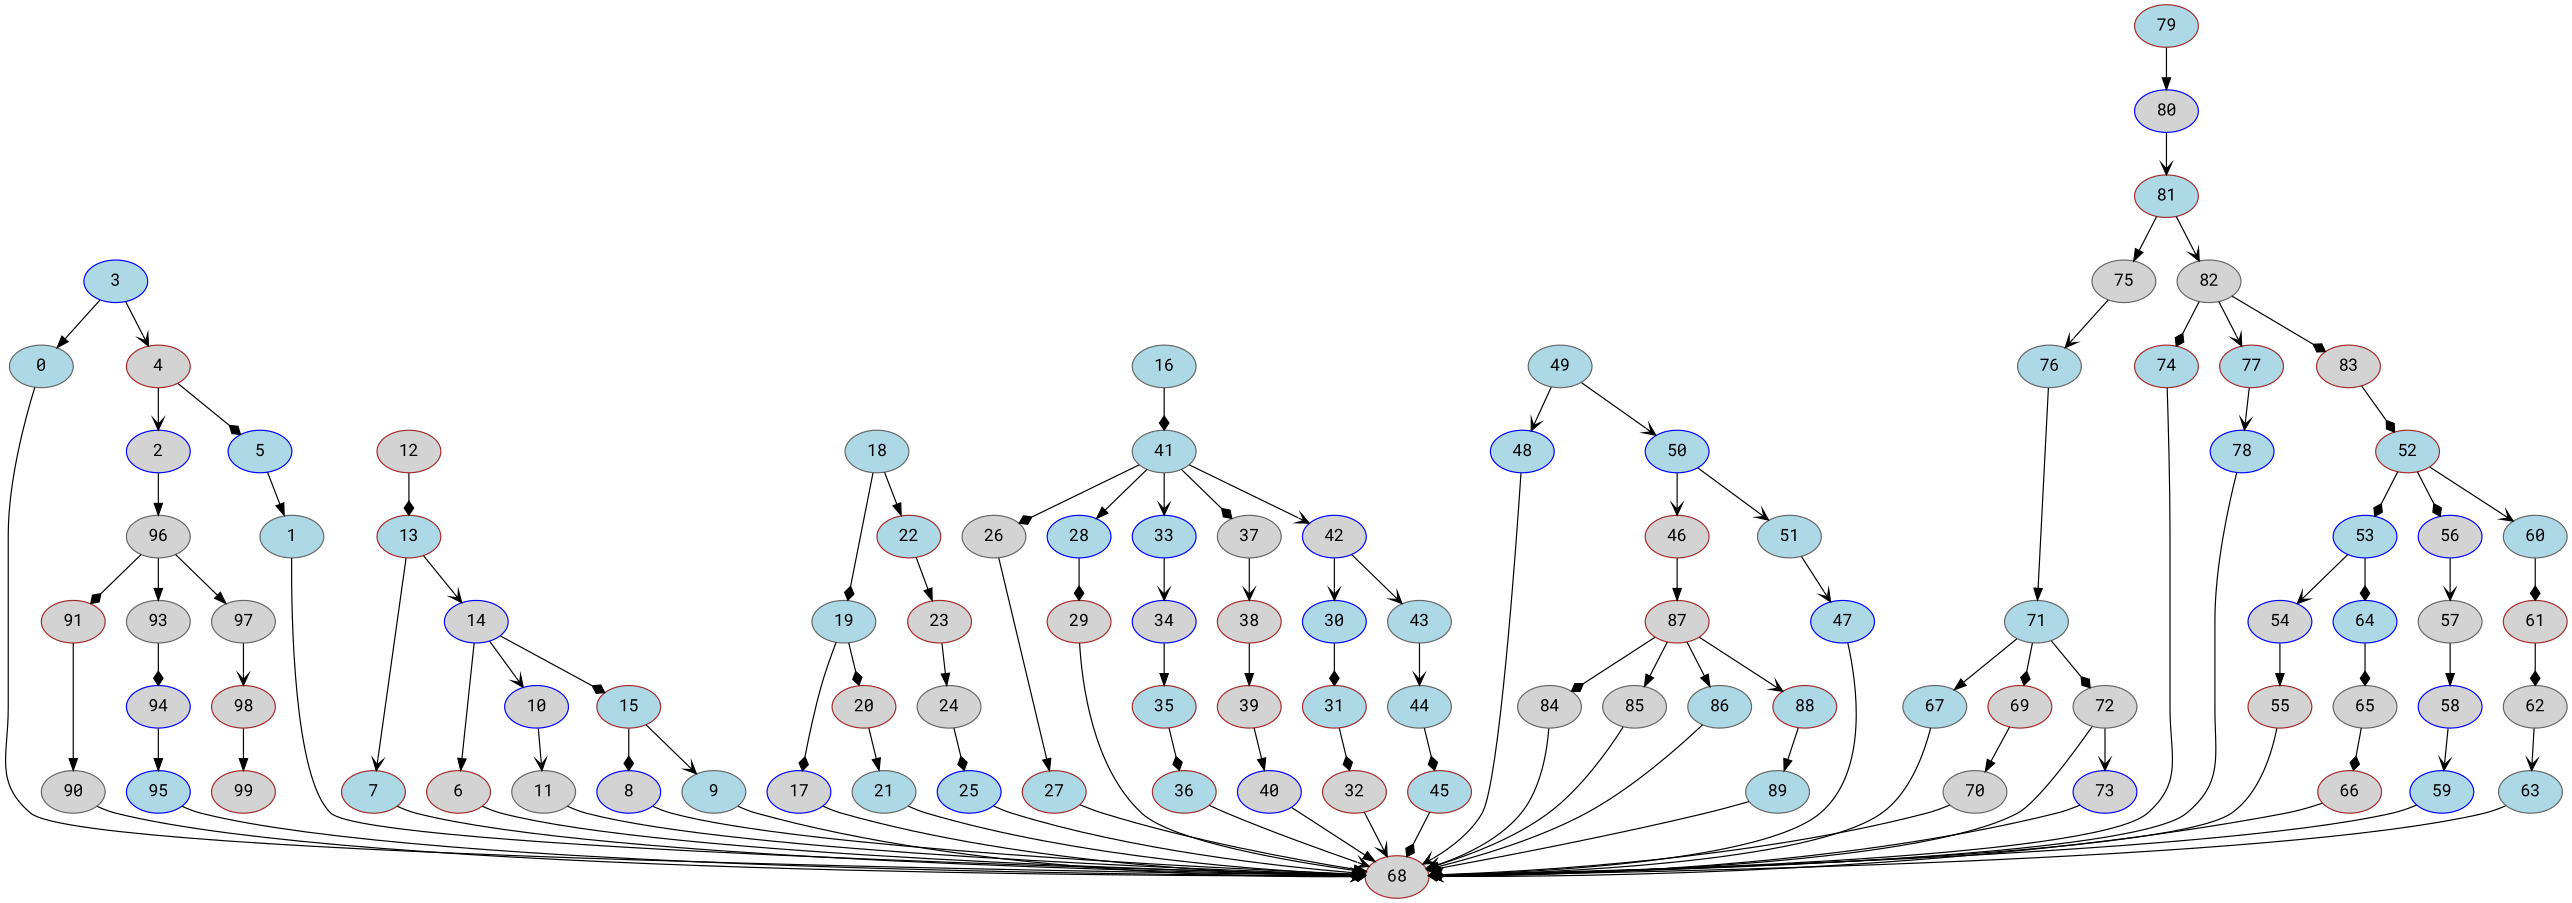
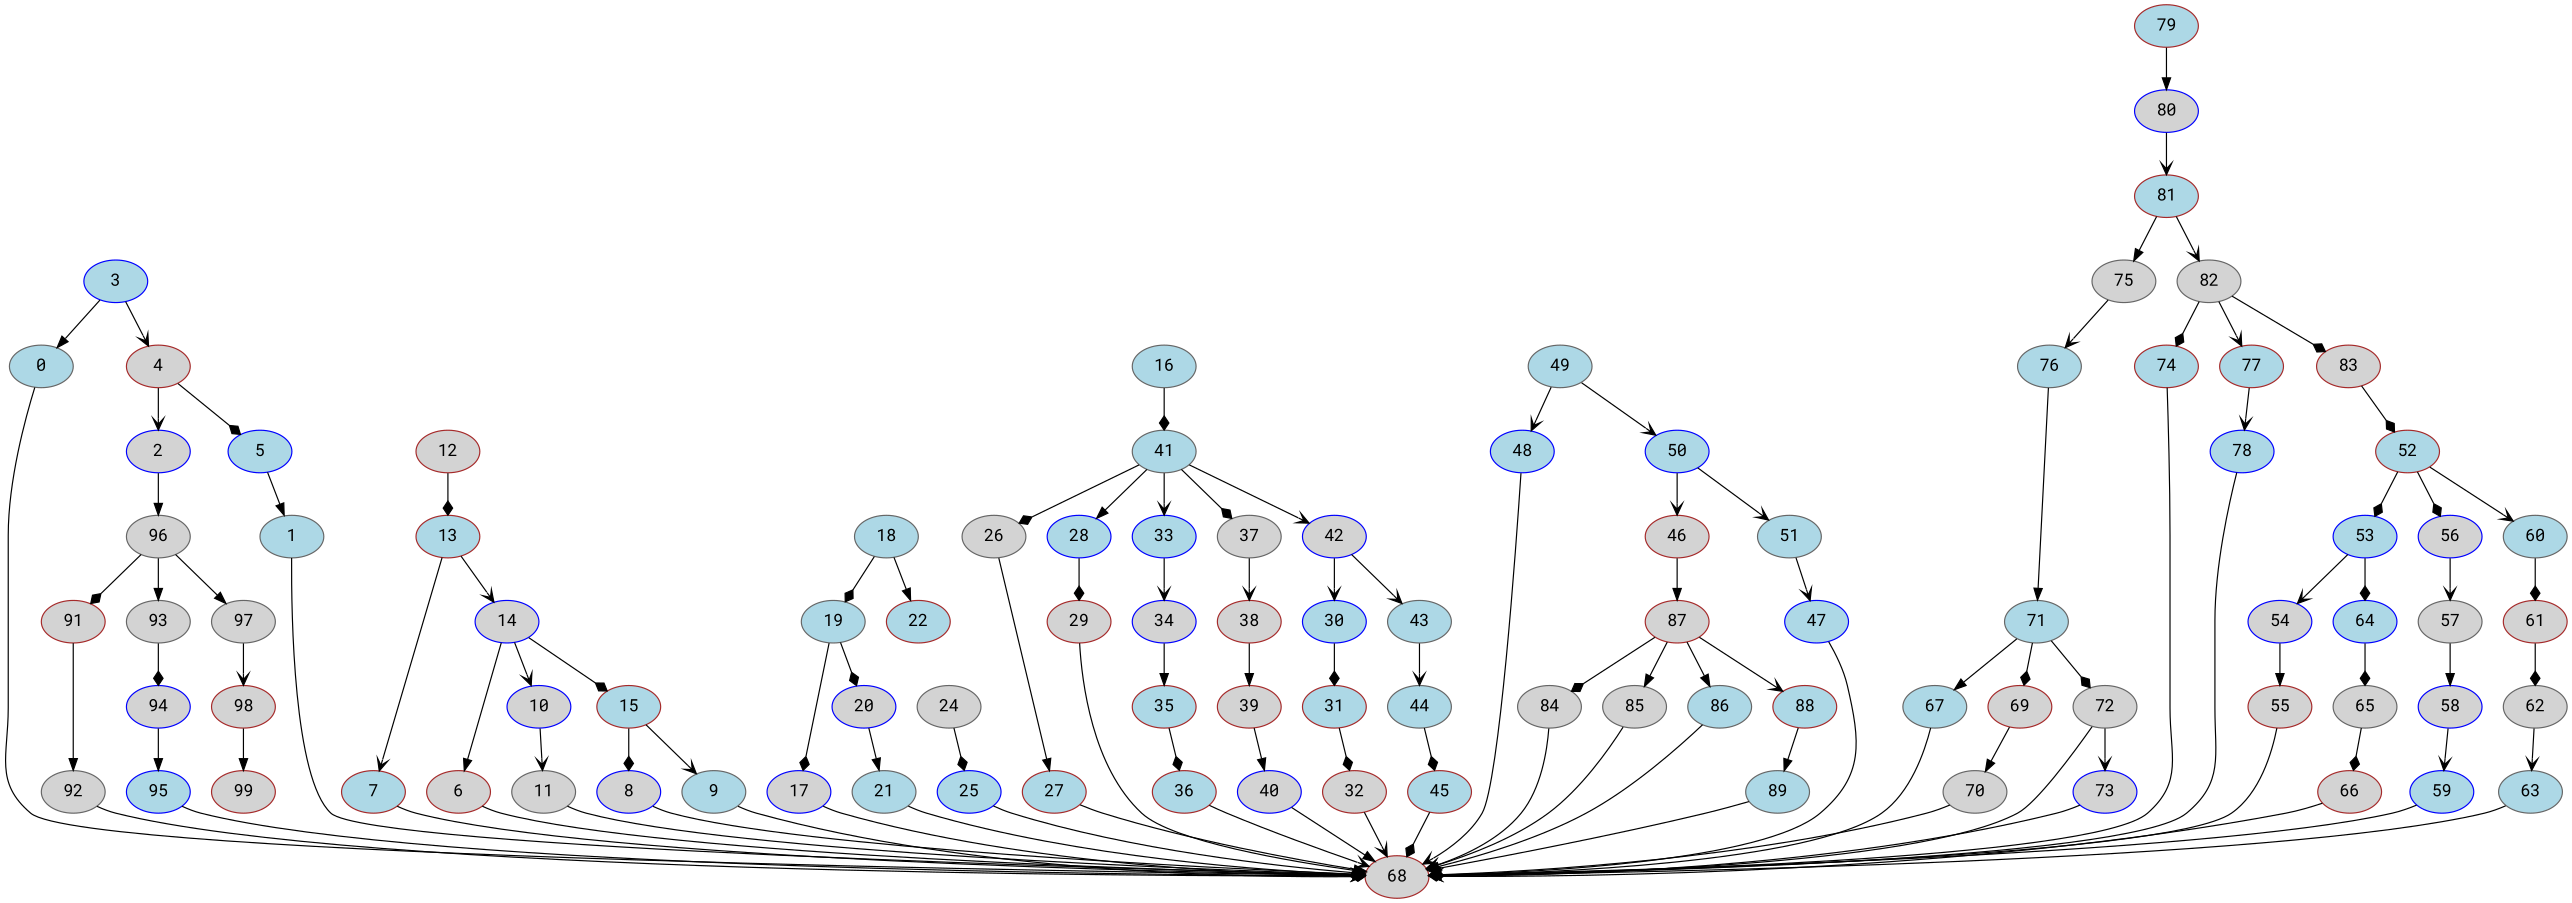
node "23": removed
node "20": color brown -> blue
node "90": label "90" -> "92"
